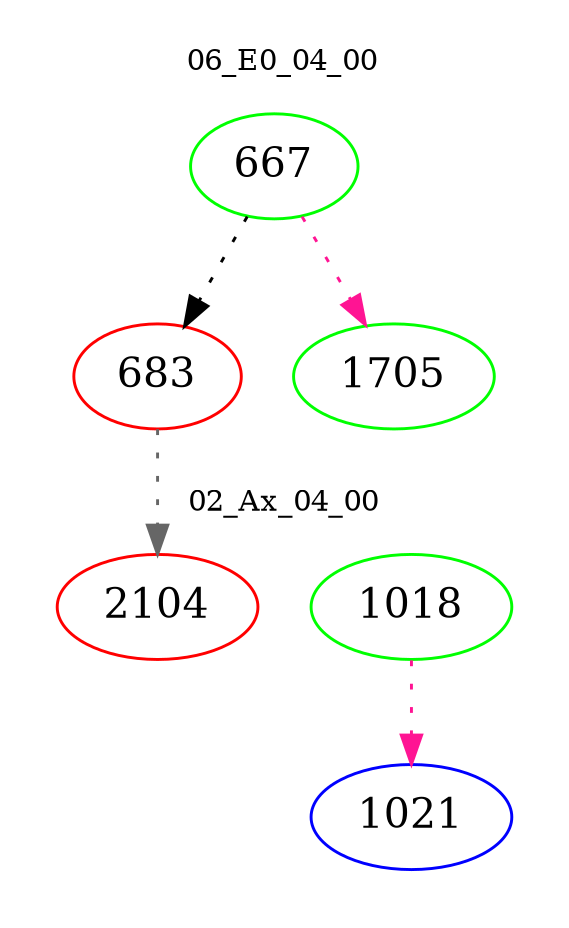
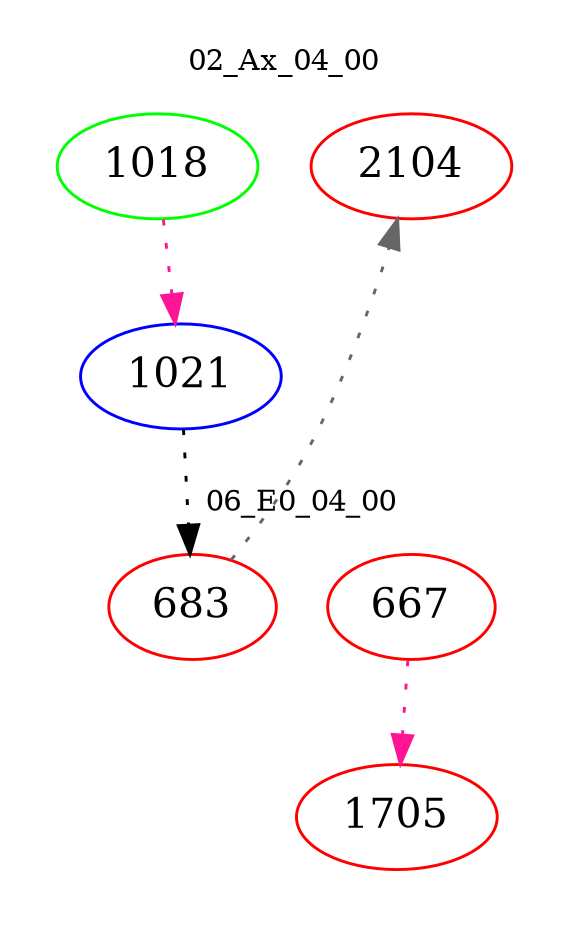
node "667": color green -> red
edge "667" -> "683": now "1021" -> "683"
node "1705": color green -> red
